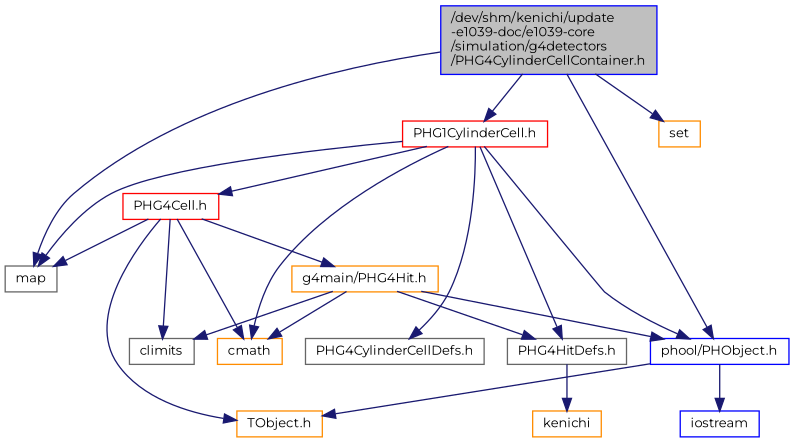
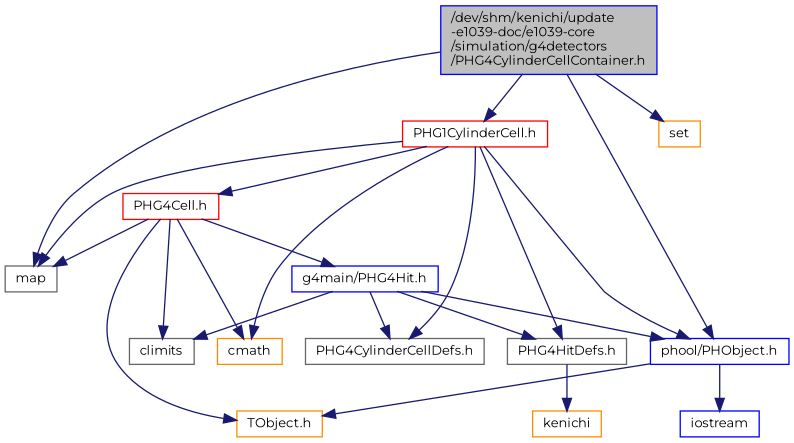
node "g4main/PHG4Hit.h": color darkorange -> blue
edge "g4main/PHG4Hit.h" -> "cmath": now "g4main/PHG4Hit.h" -> "PHG4CylinderCellDefs.h"
